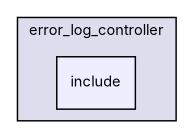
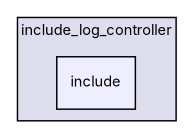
cluster "error_log_controller": label "error_log_controller" -> "include_log_controller"
